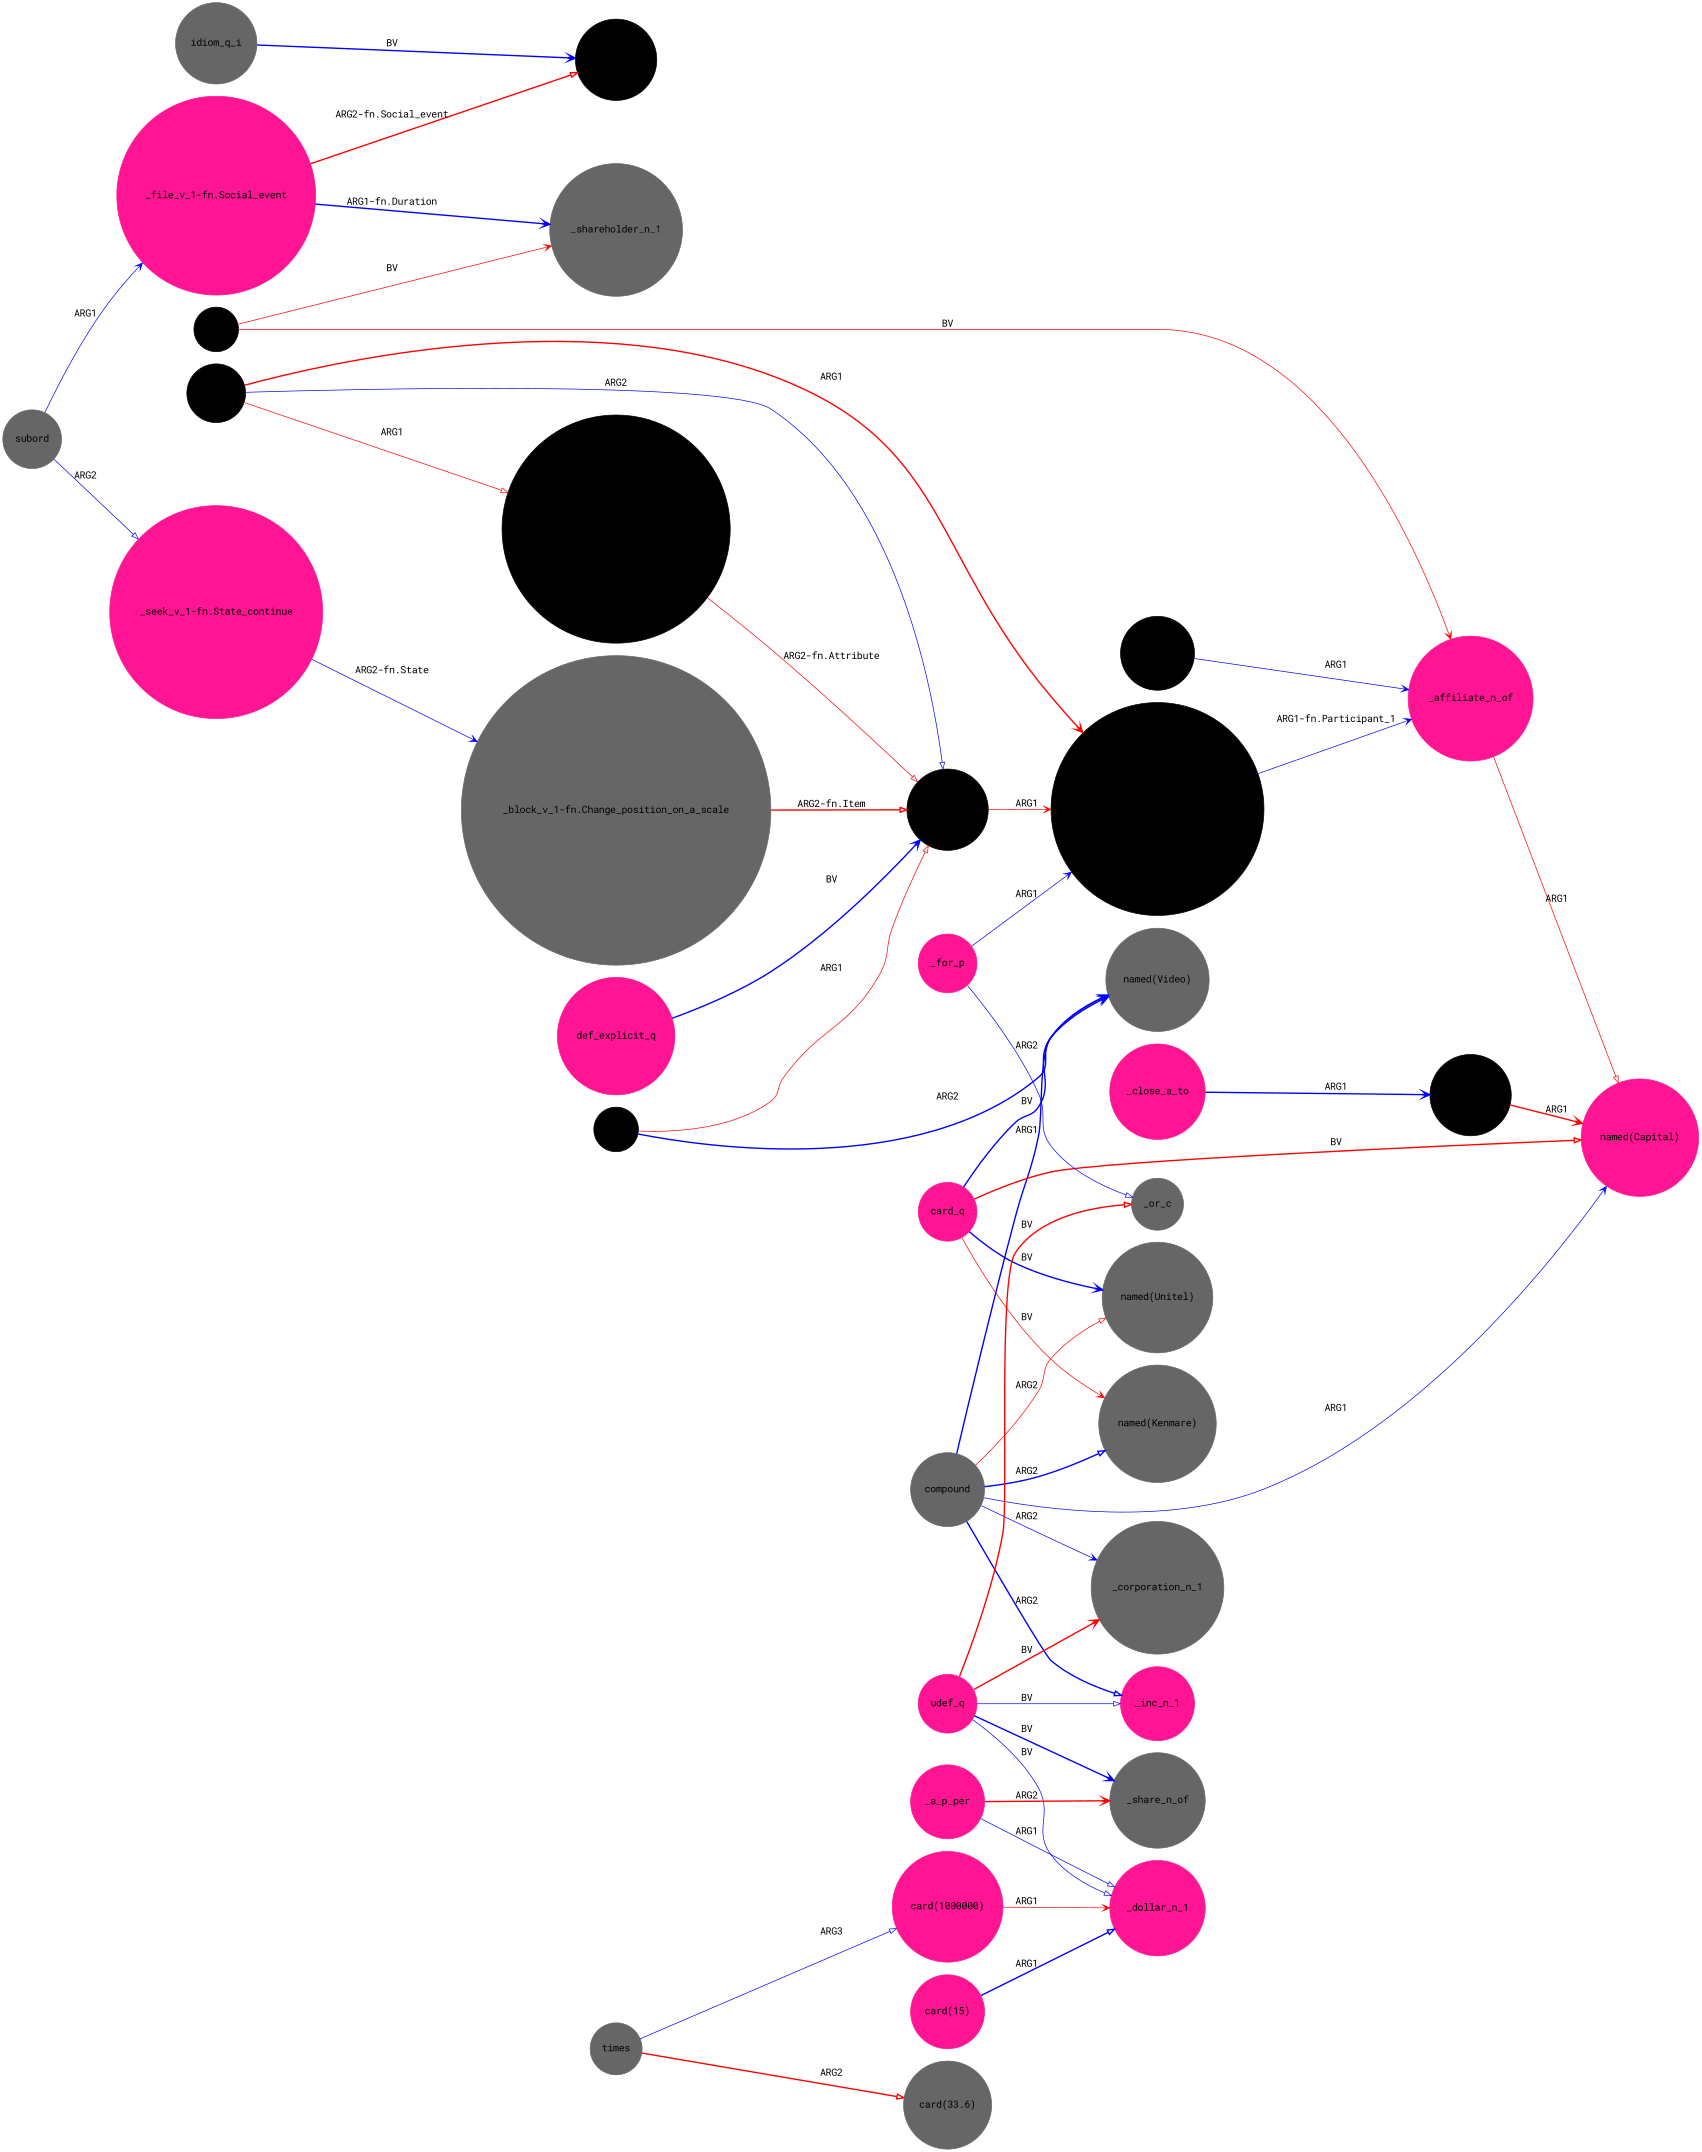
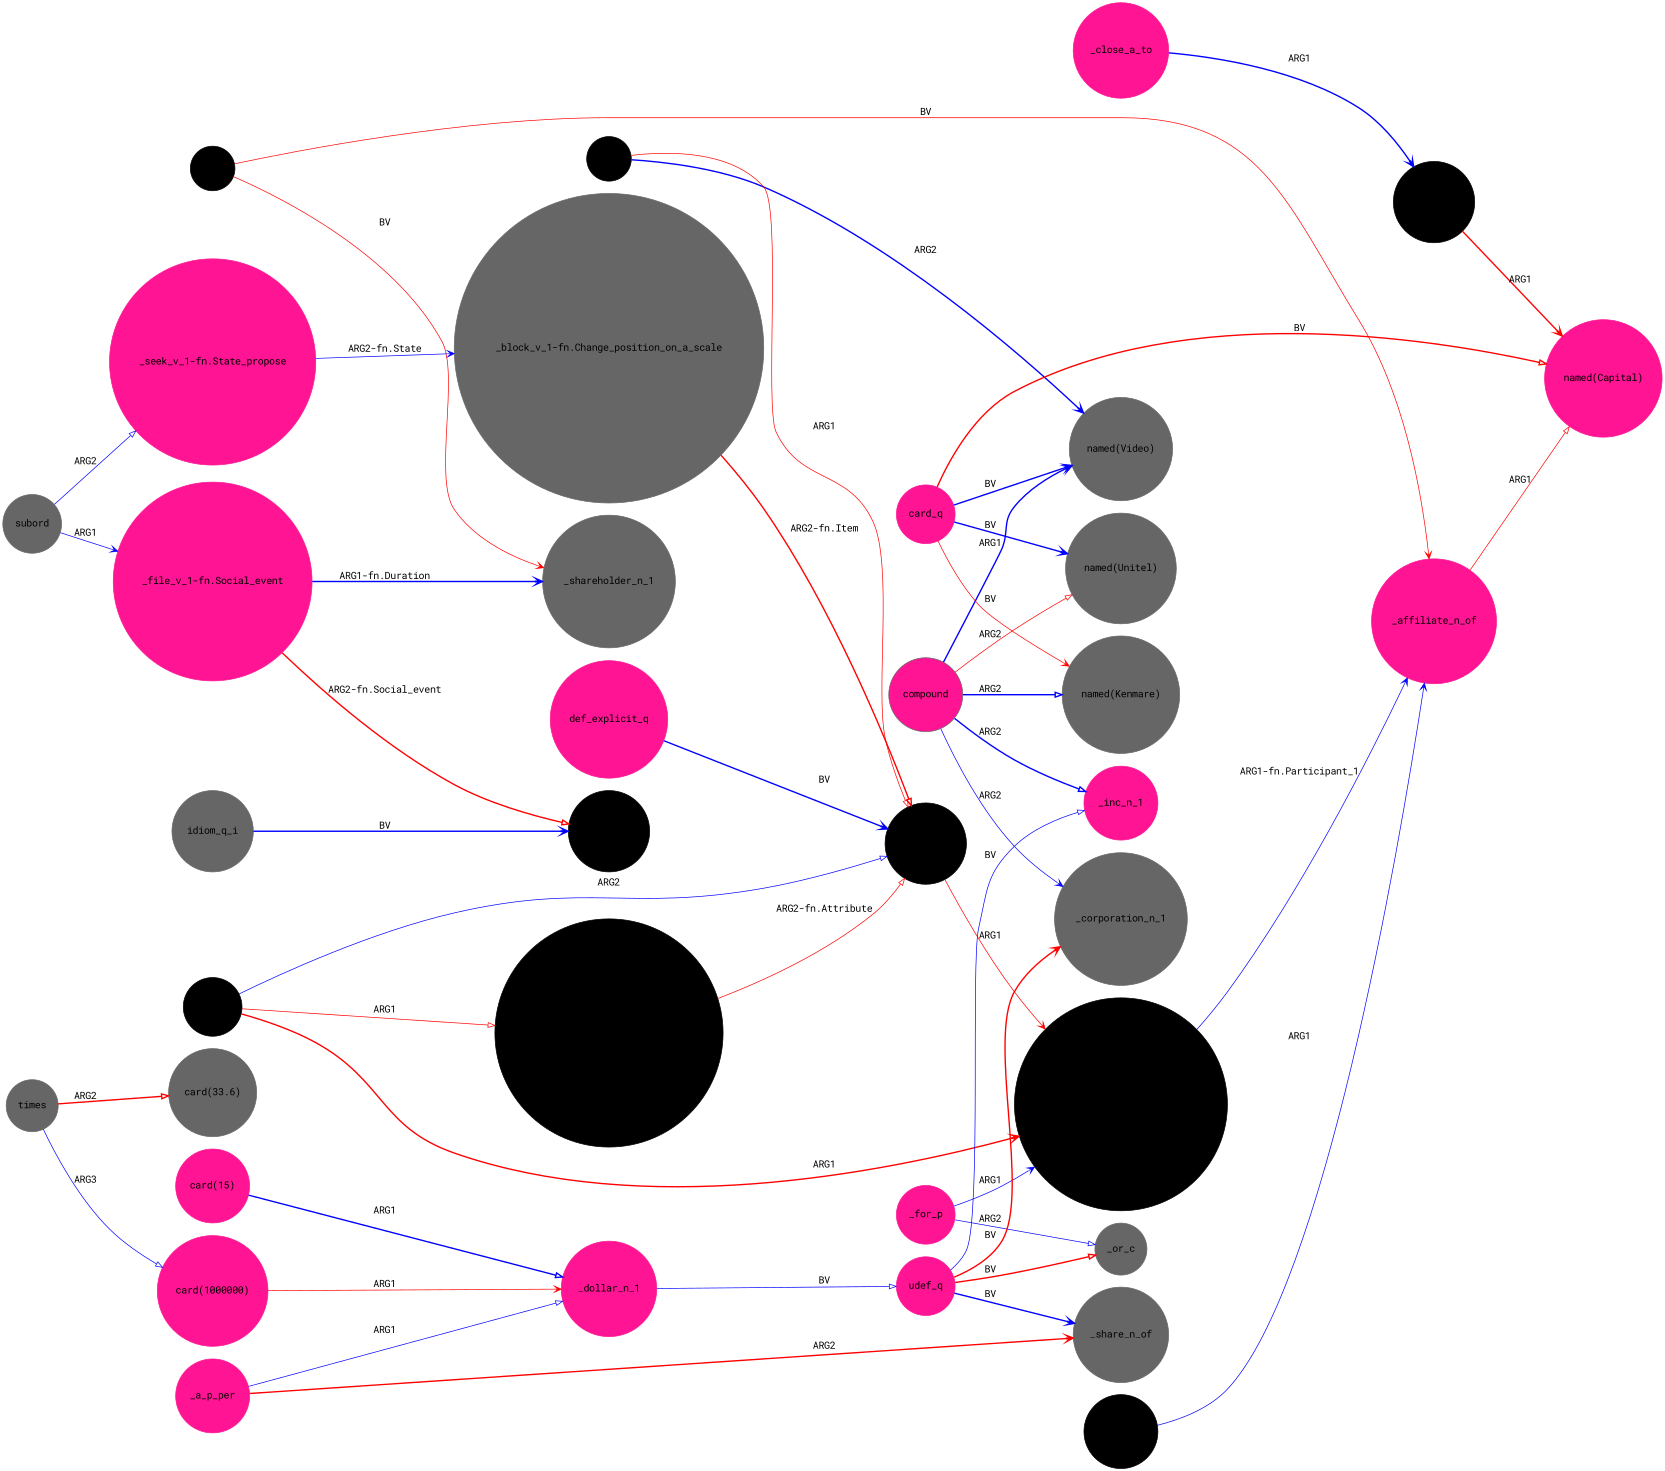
node "_seek_v_1-fn.State_continue": label "_seek_v_1-fn.State_continue" -> "_seek_v_1-fn.State_propose"
edge "compound" -> "named(Capital)": removed, label "ARG1"
node "compound": fillcolor gray40 -> deeppink
edge "udef_q" -> "_dollar_n_1": reversed
